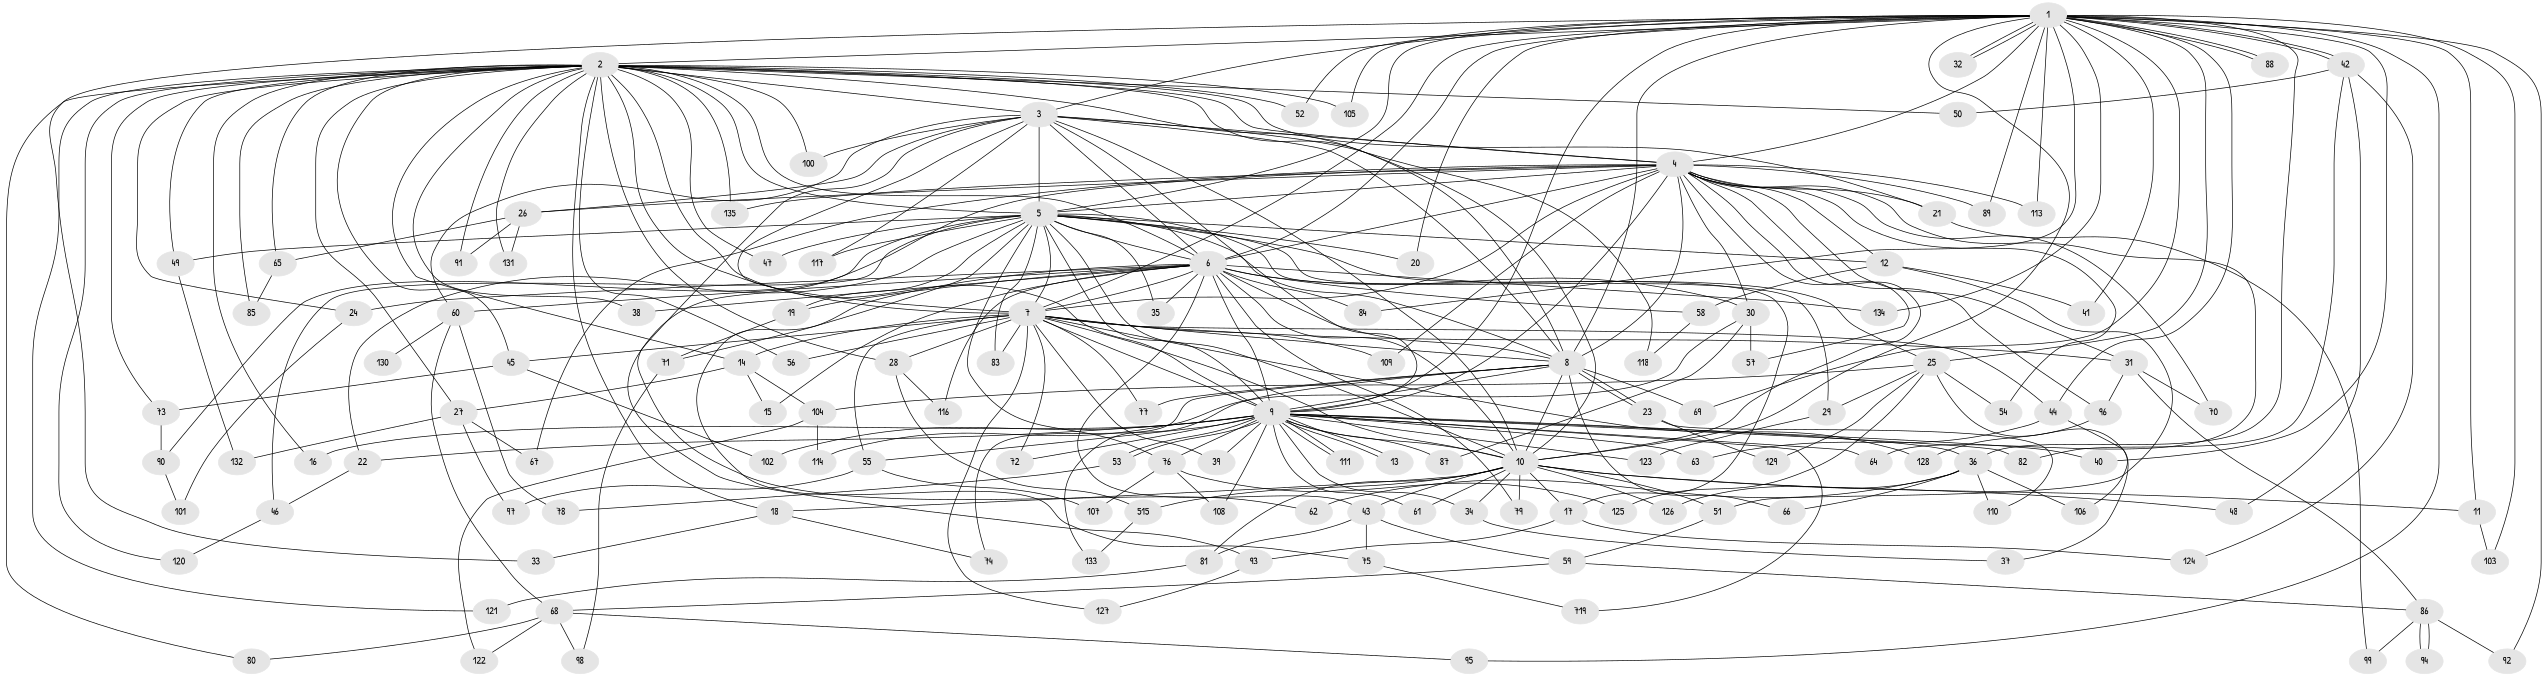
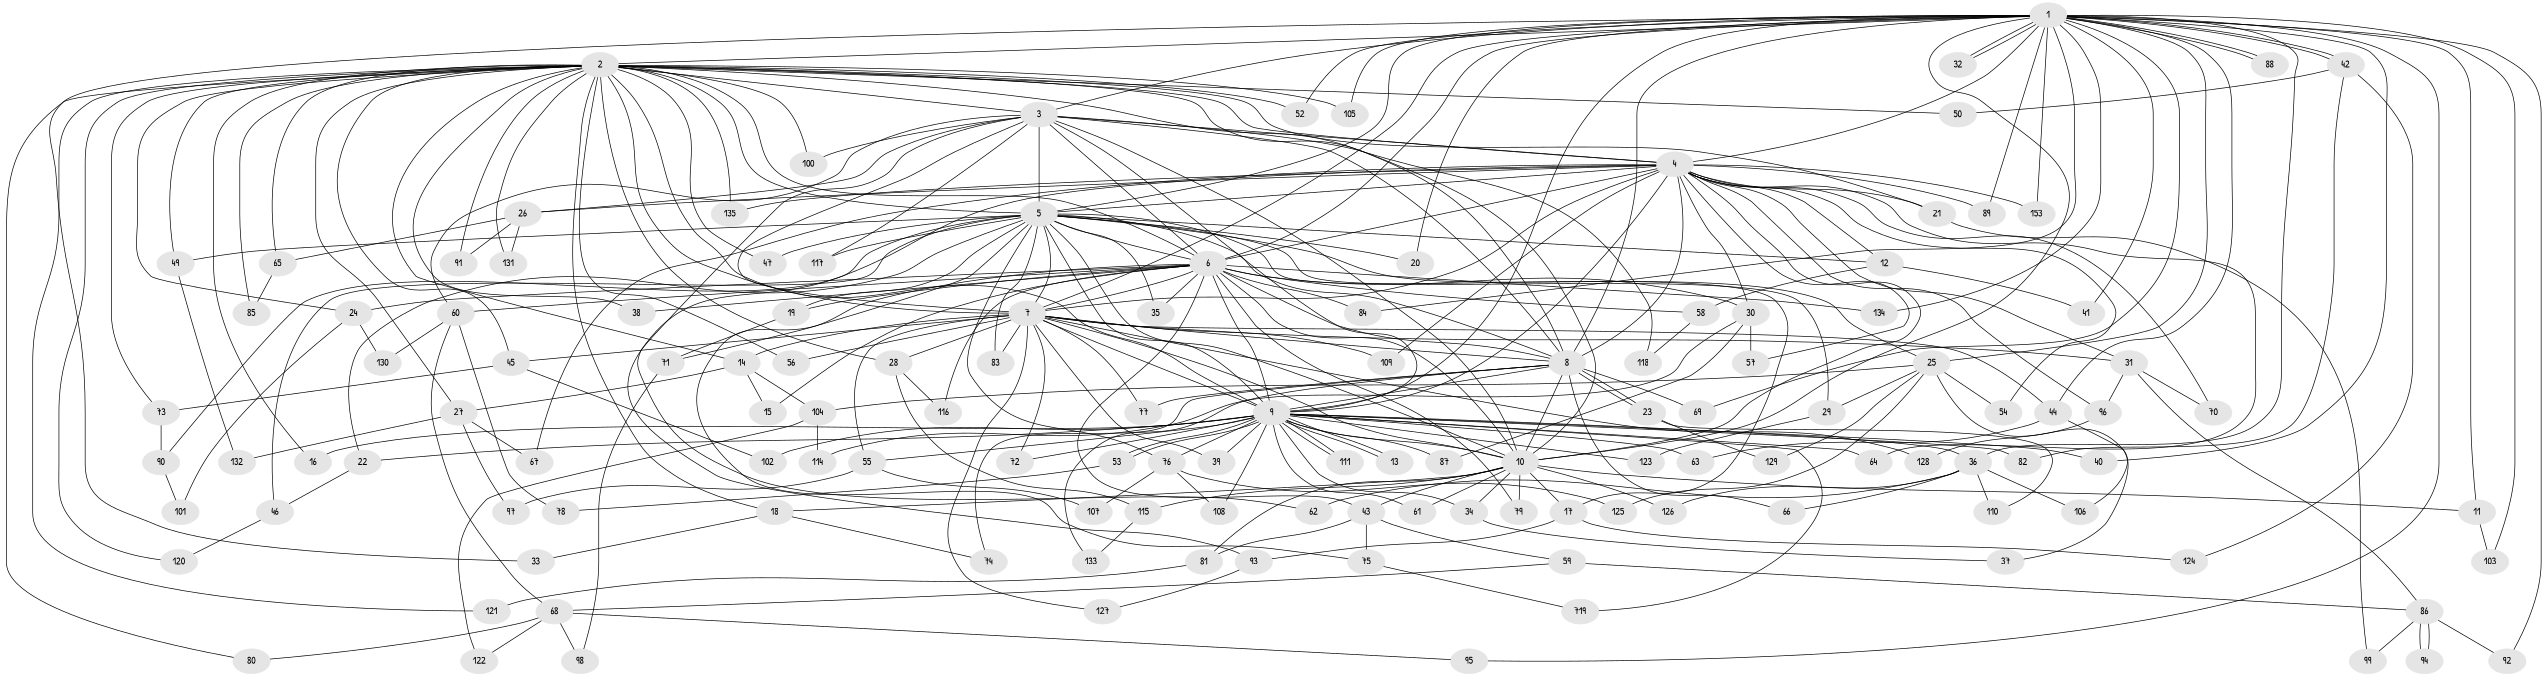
node "113": label "113" -> "153"
edge "24" -- "130": added
node "515": label "515" -> "115"
node "51": removed
node "48": removed
